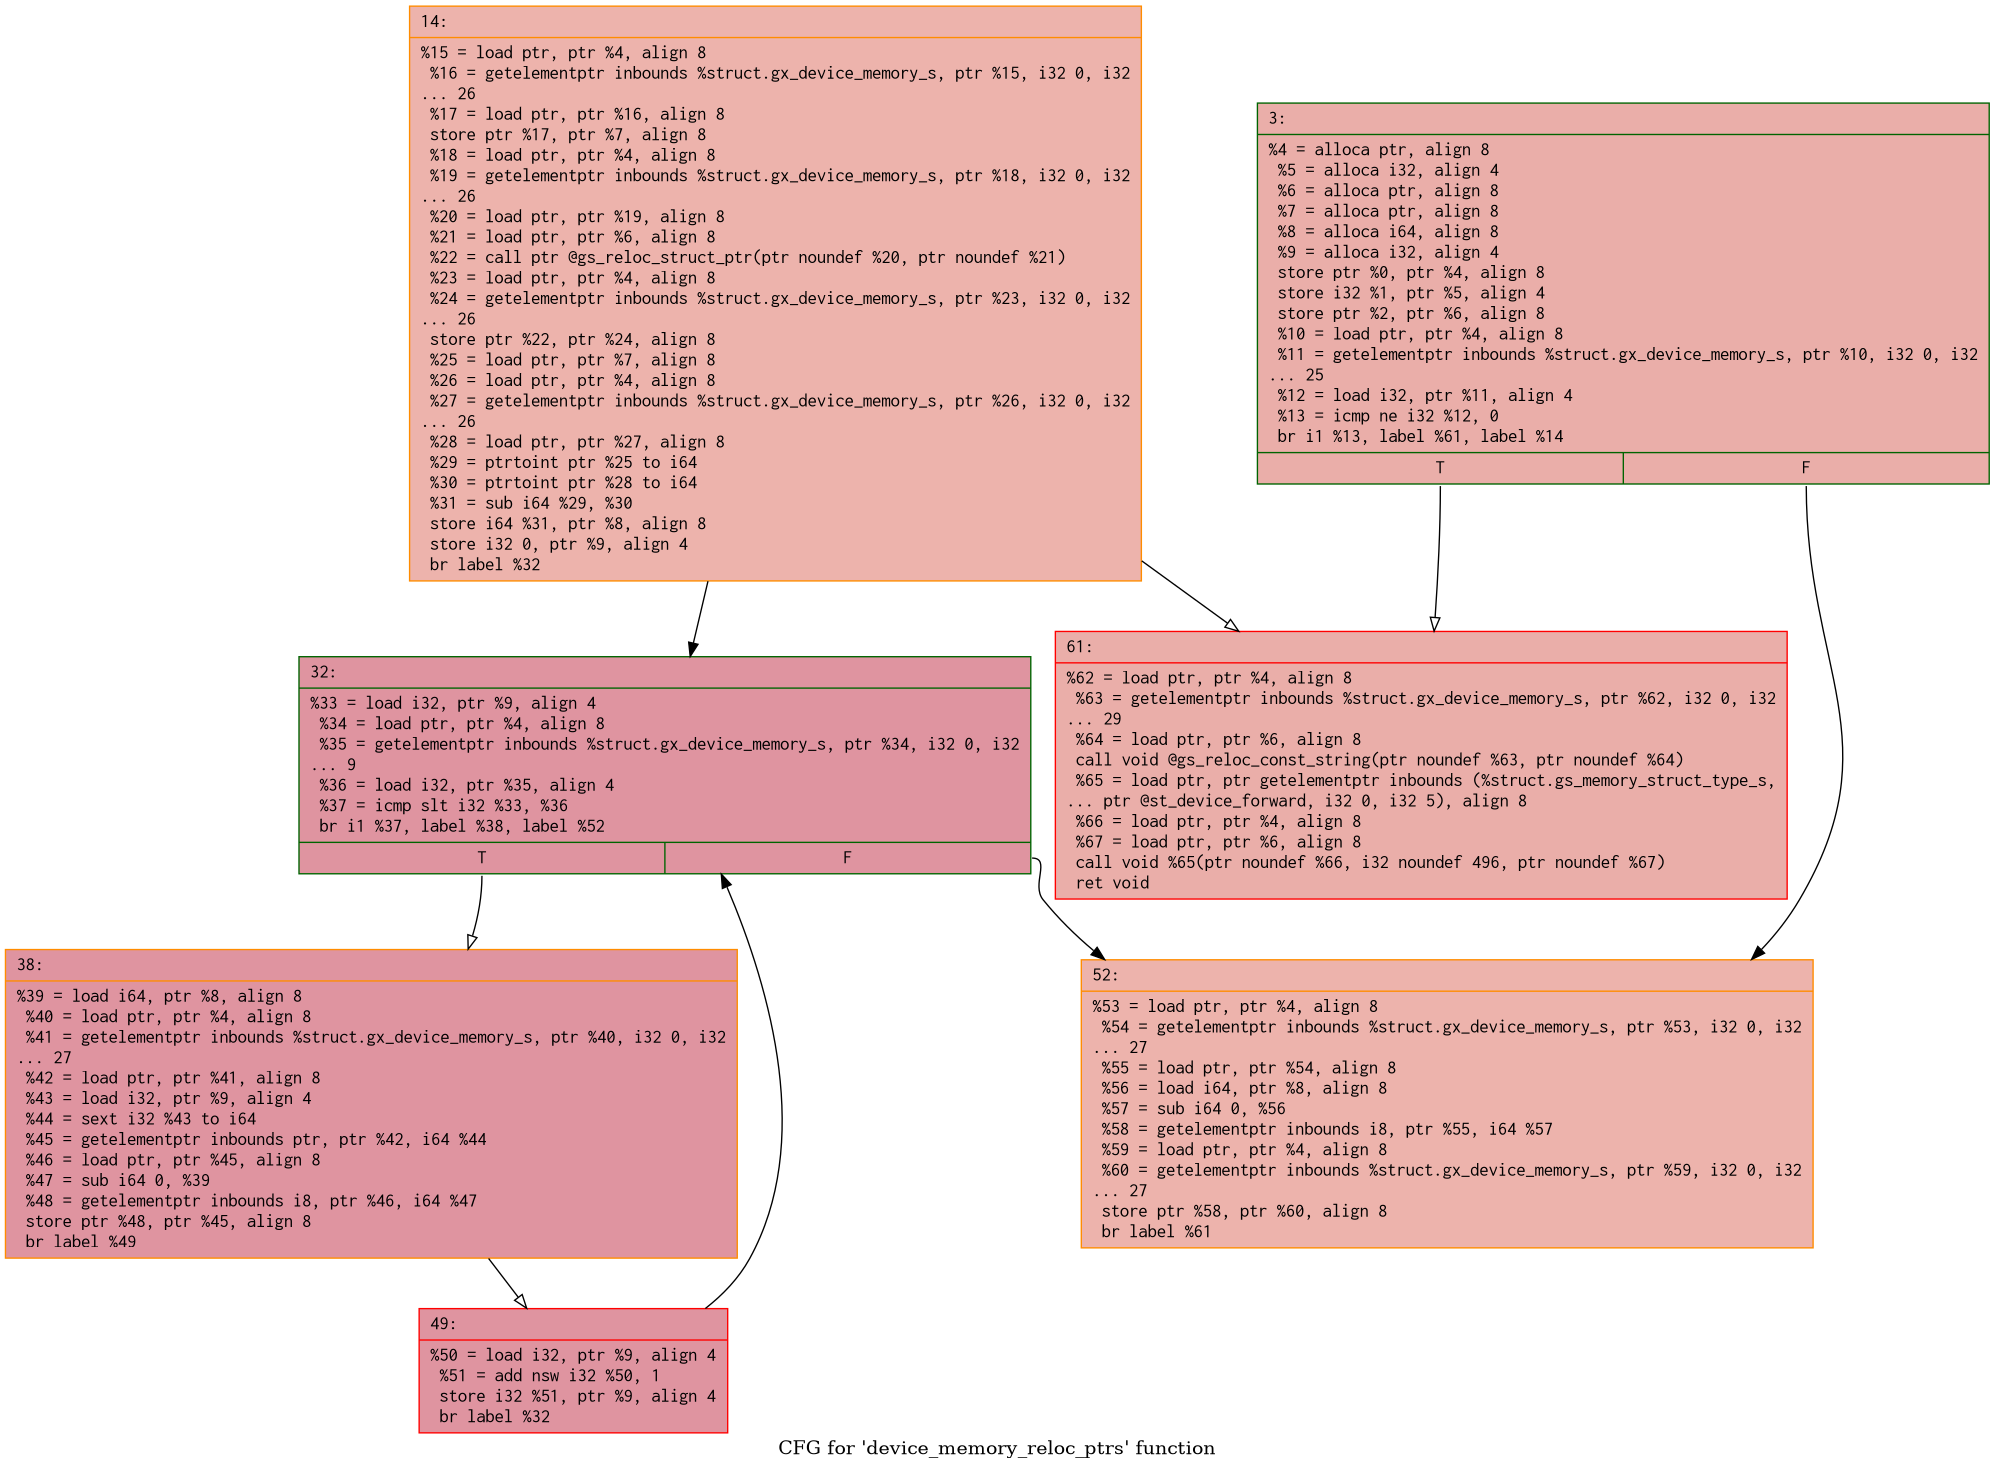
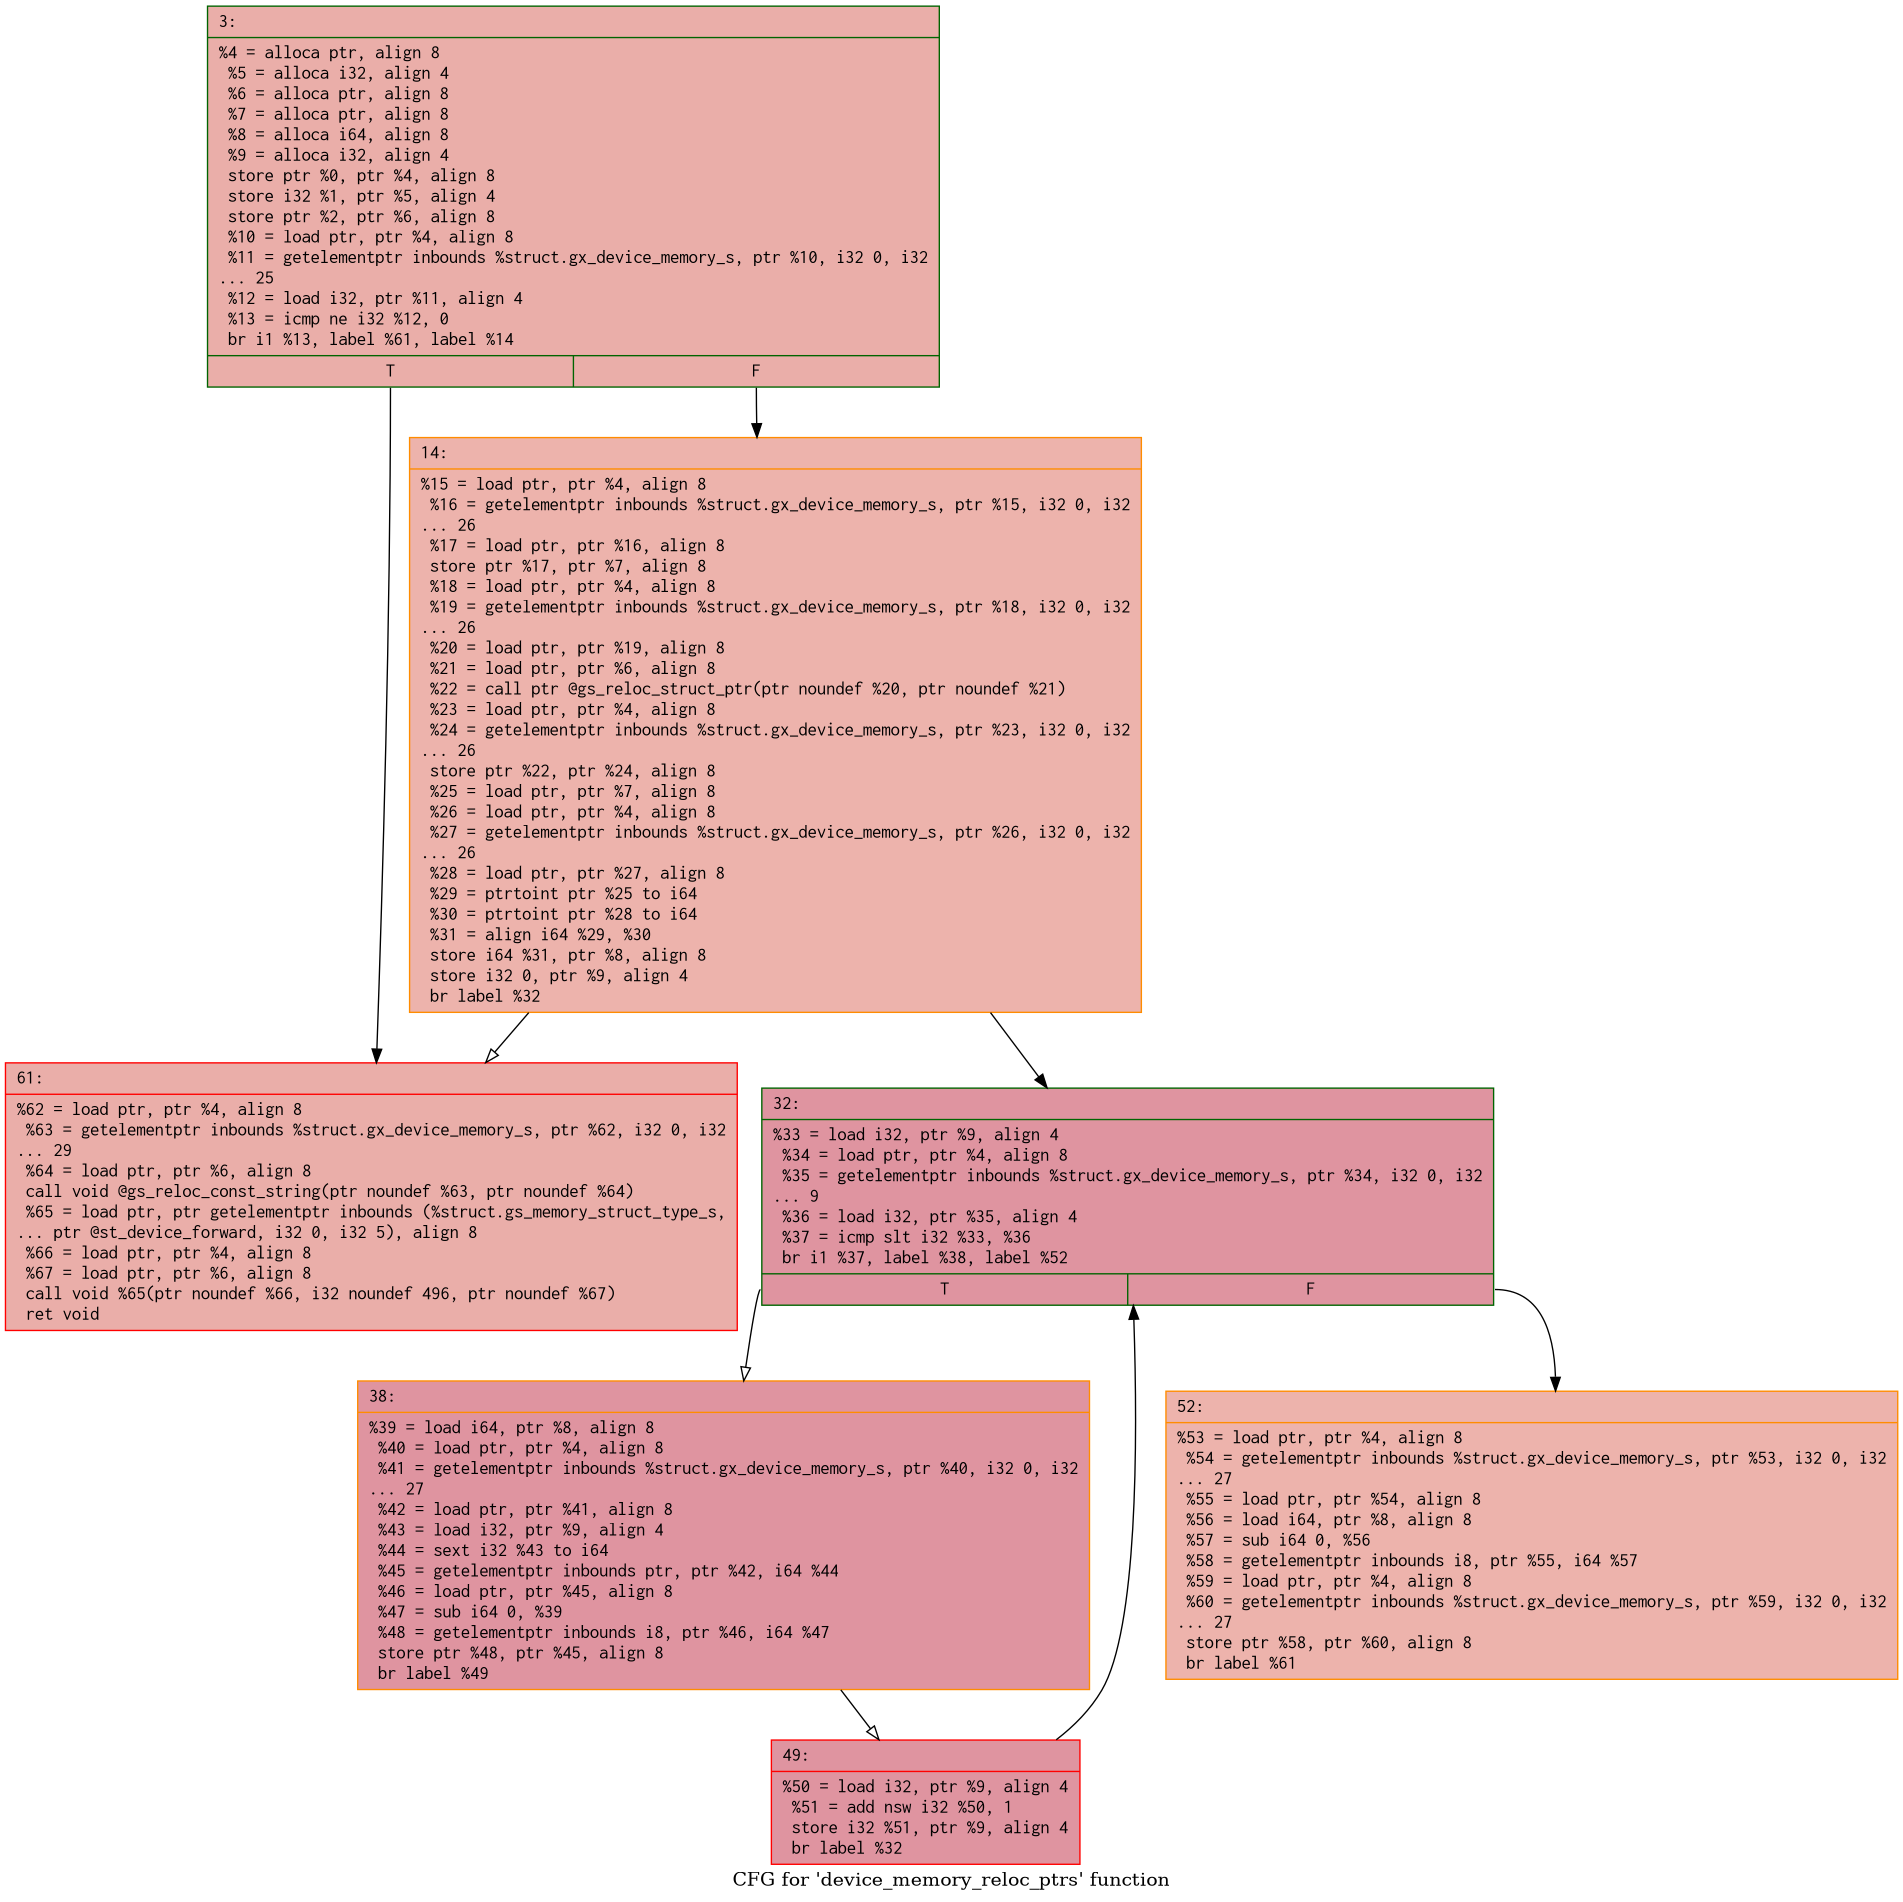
node "14:": text "%31 = sub i64 %29, %30" -> "%31 = align i64 %29, %30"
edge "3:" -> "61:": arrowhead onormal -> normal
edge "3:" -> "52:": now "3:" -> "14:"
